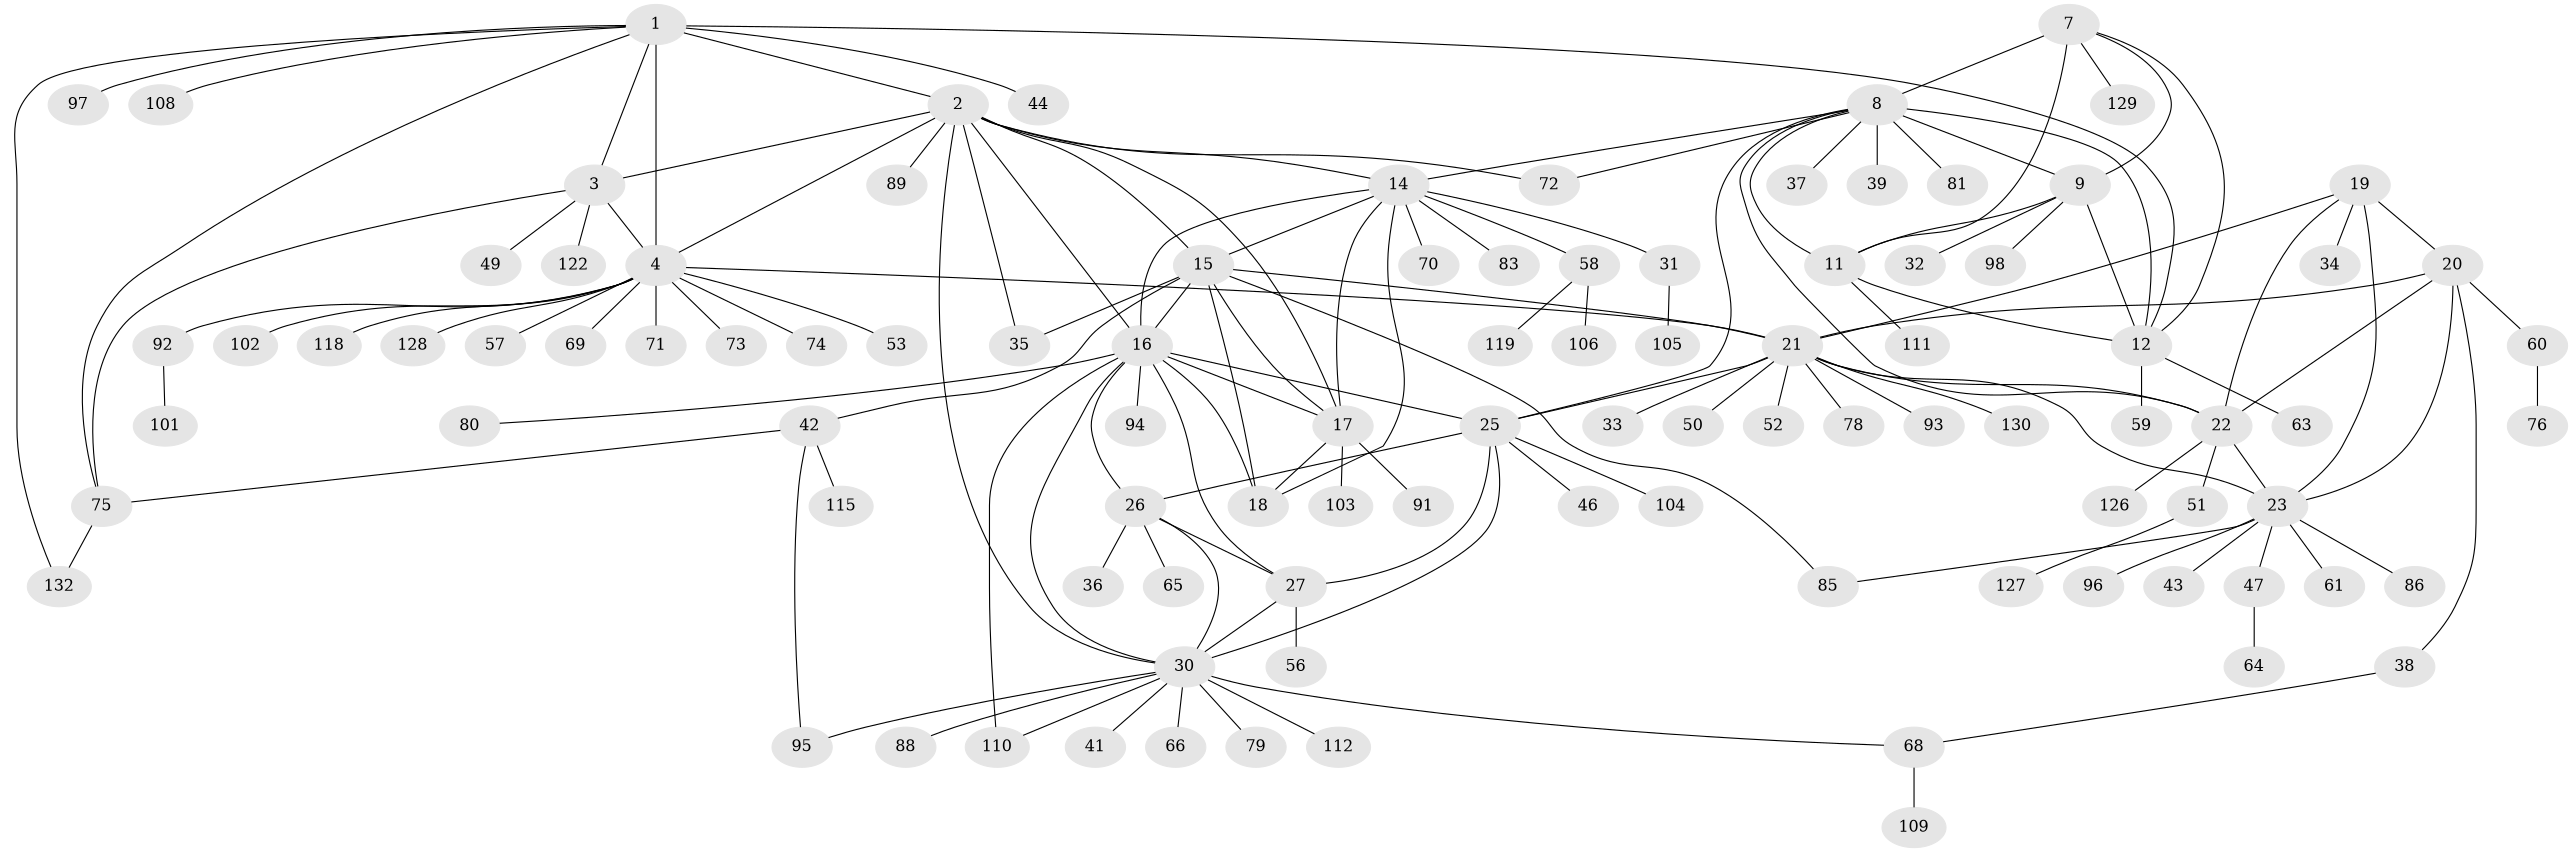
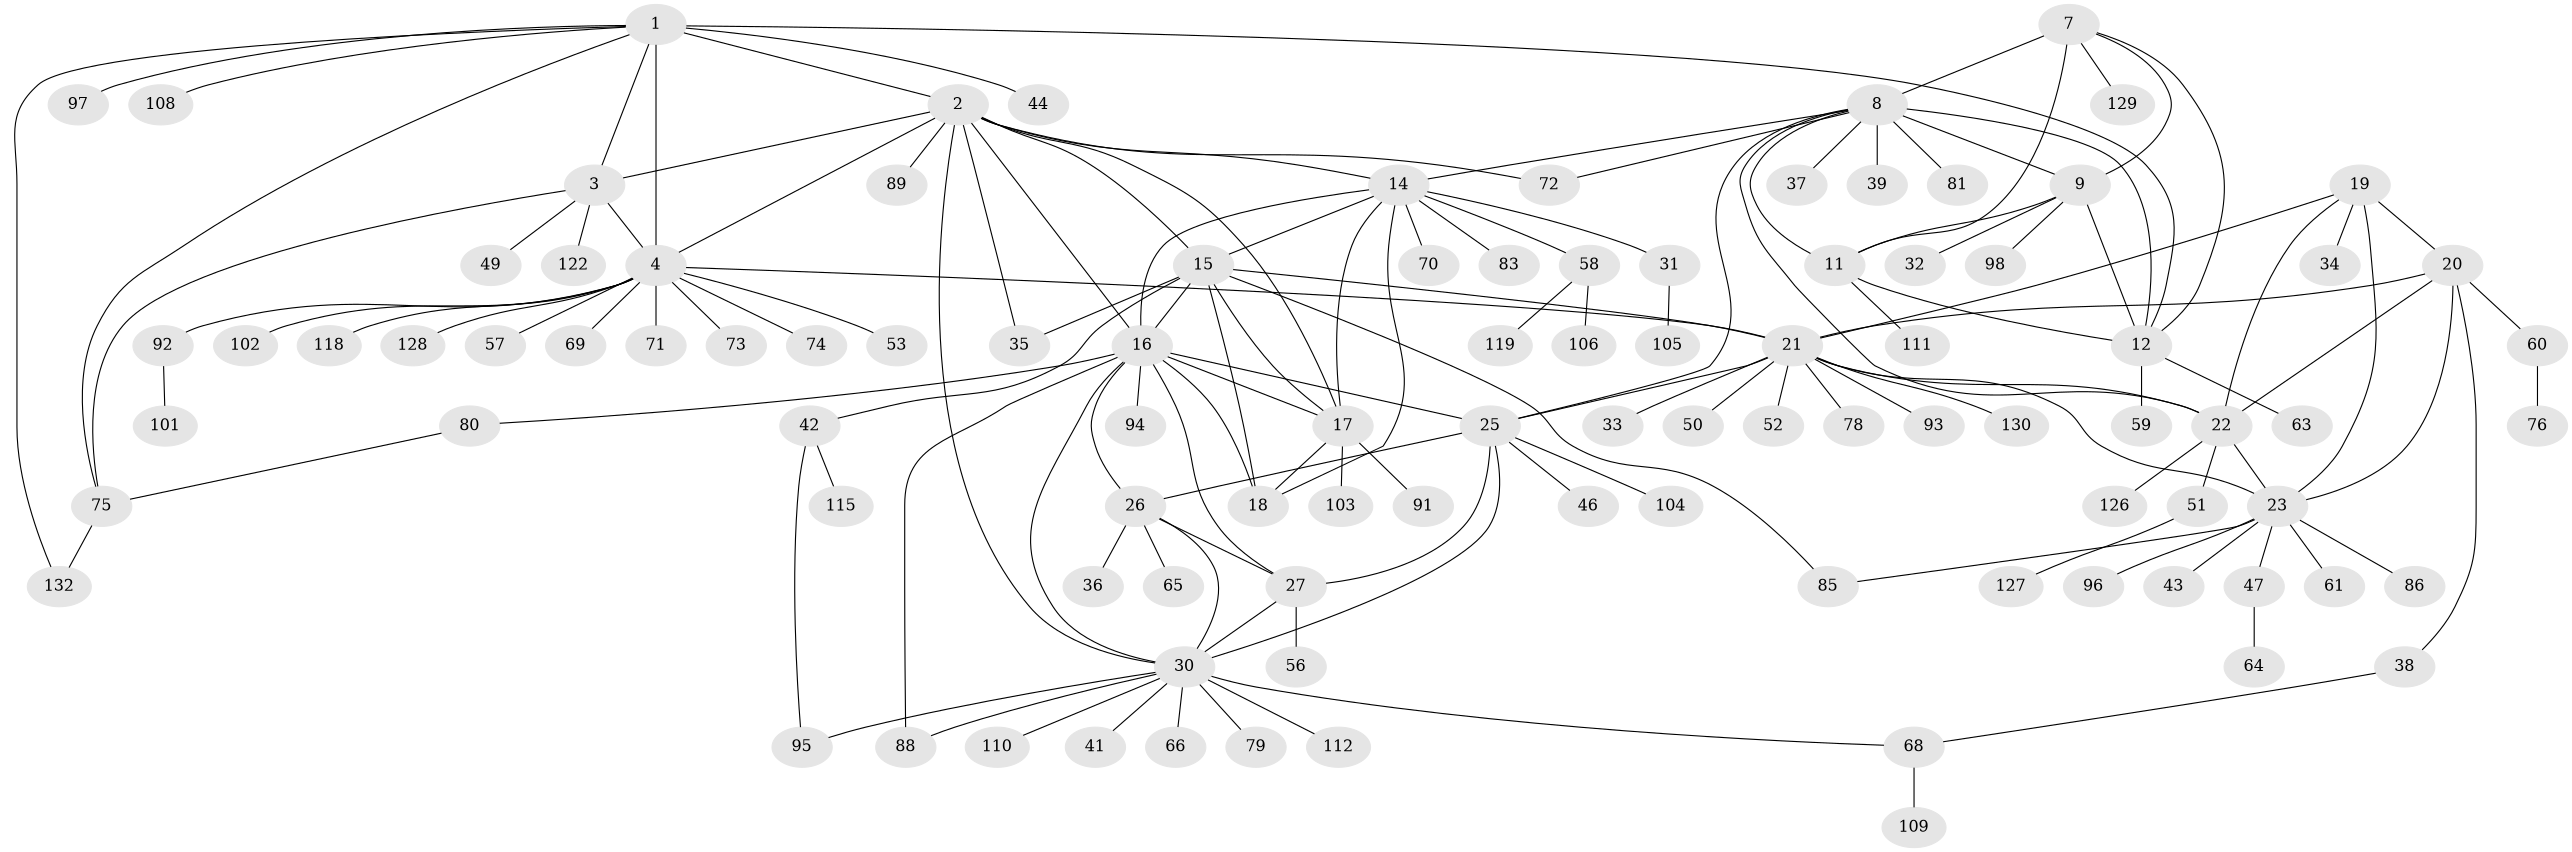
edge "42" -- "75": now "80" -- "75"
edge "16" -- "110": now "16" -- "88"
